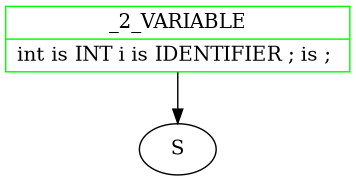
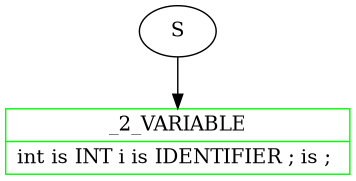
edge "_2_VARIABLE" -> "S": reversed
